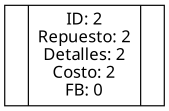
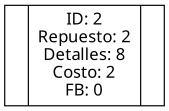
node "ID: 2": text "Detalles: 2" -> "Detalles: 8"
